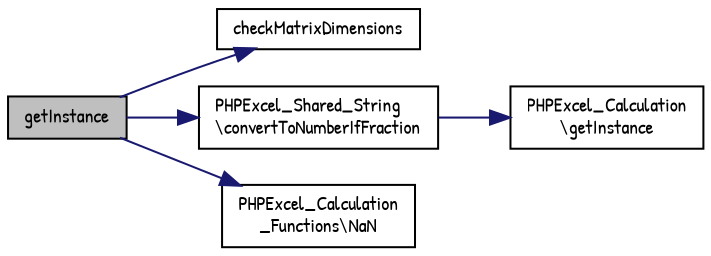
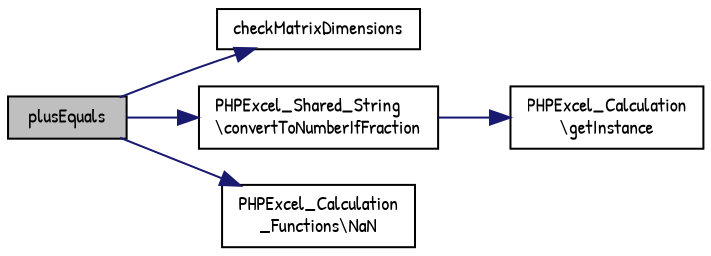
node "getInstance": label "getInstance" -> "plusEquals"
